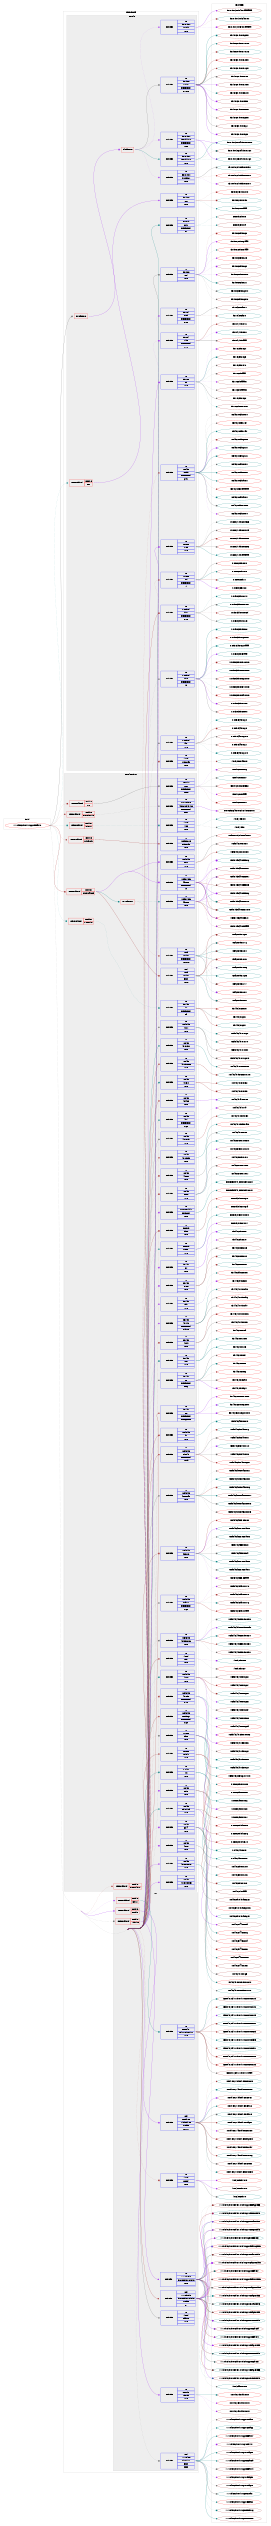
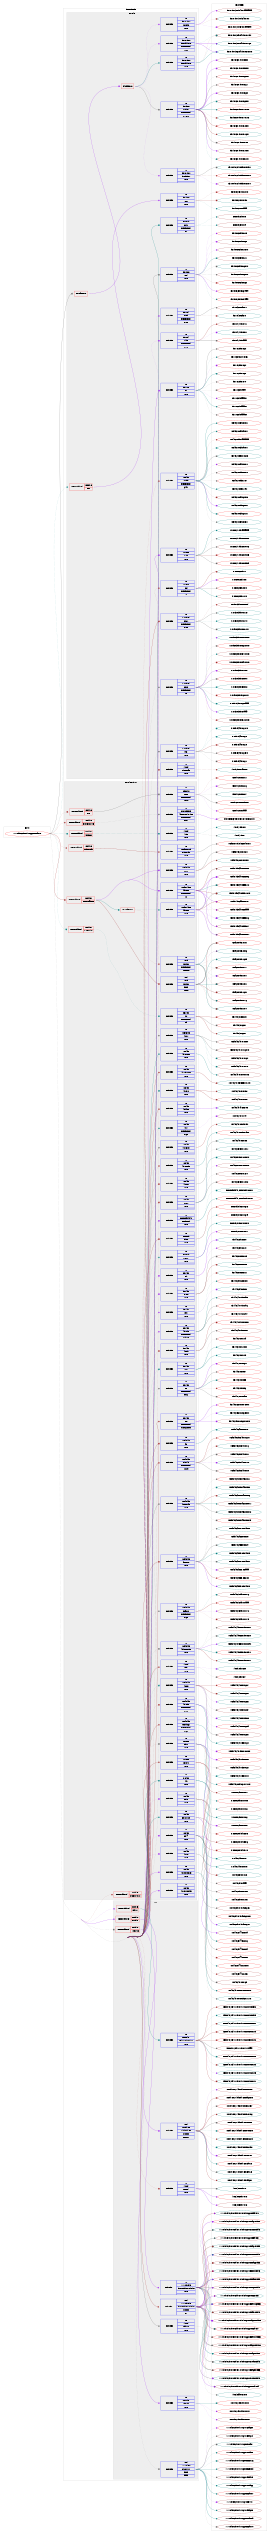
node "dev-vcs/git-9999-r2": added
node "dev-libs/glib-2.52.3": color red -> teal
